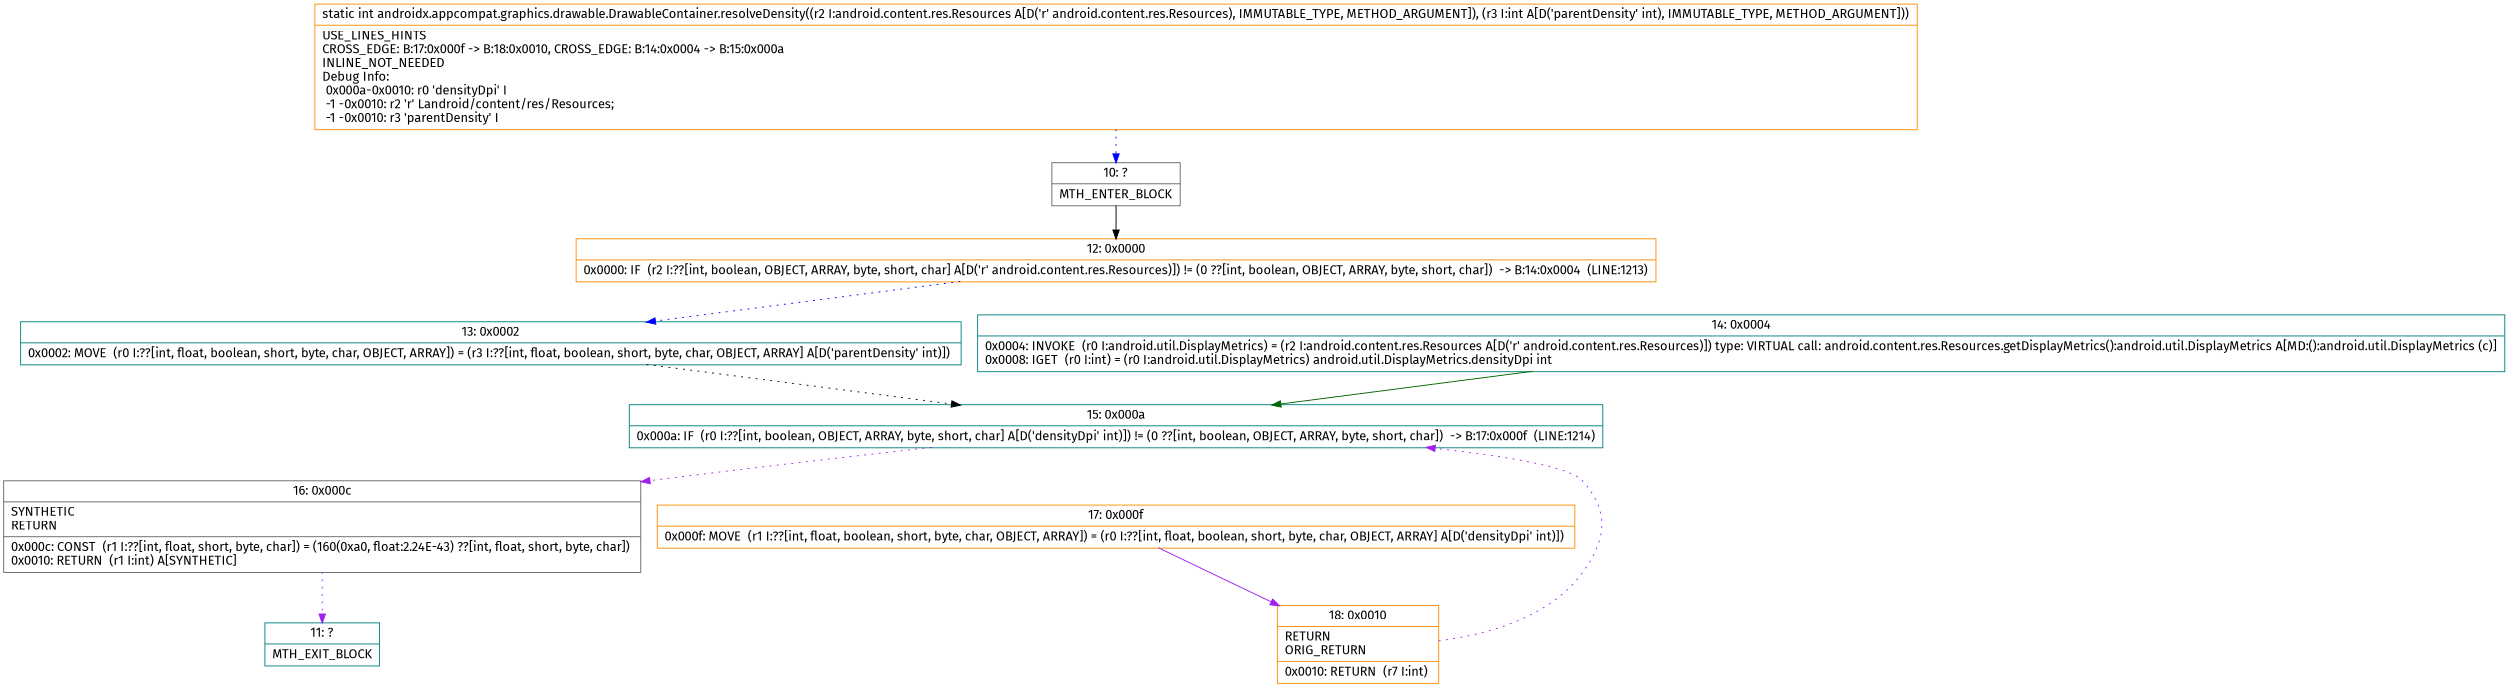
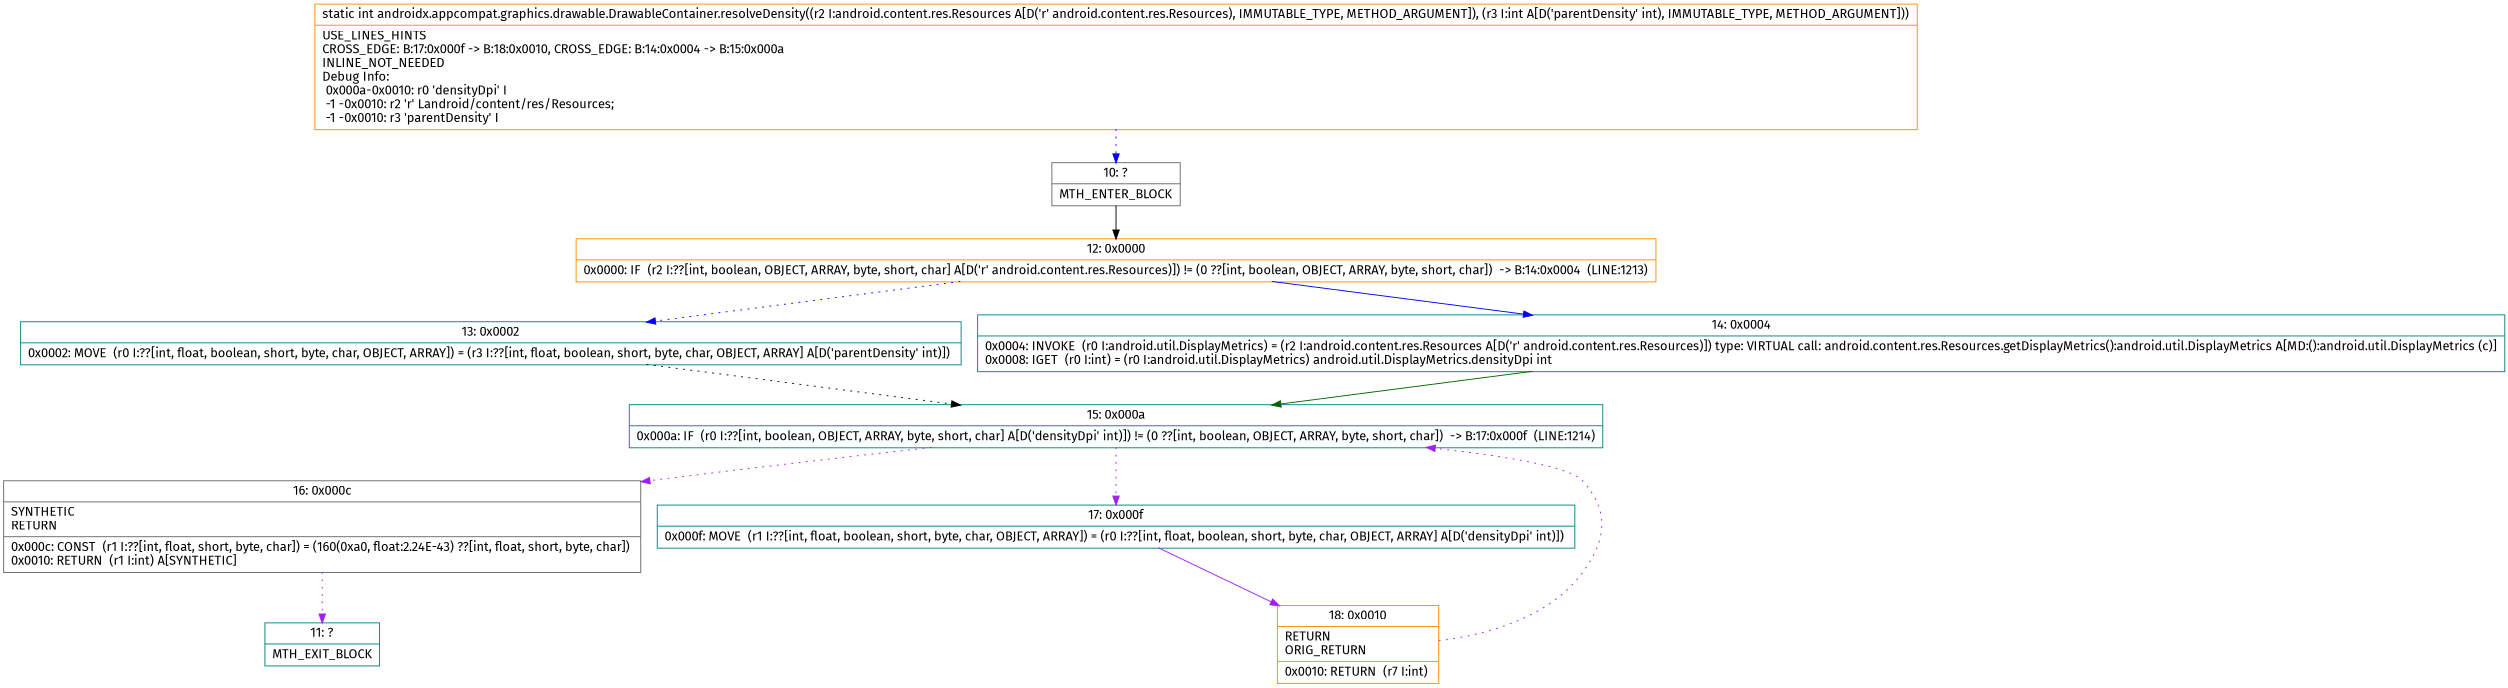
edge "12: 0x0000" -> "14: 0x0004": added
edge "15: 0x000a" -> "17: 0x000f": added
node "17: 0x000f": color darkorange -> teal
